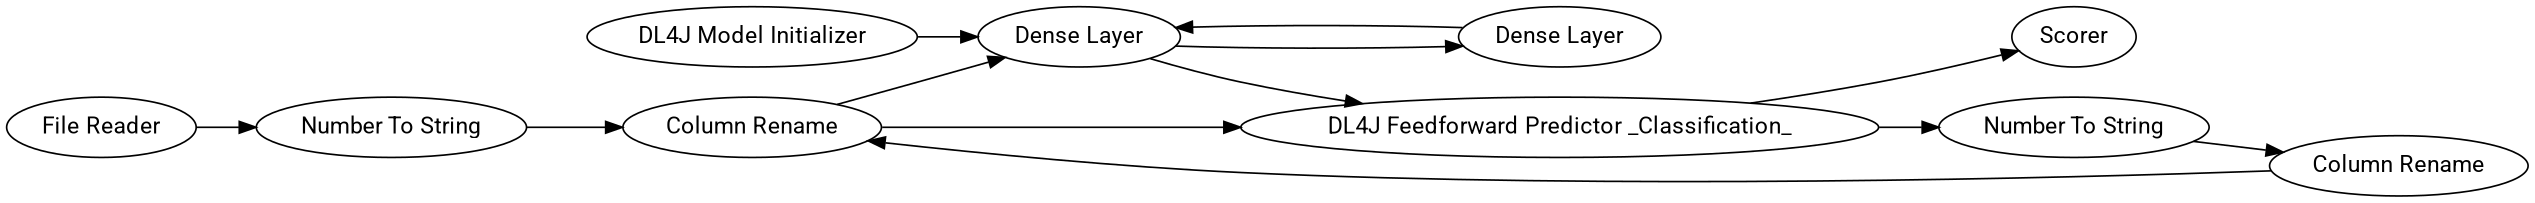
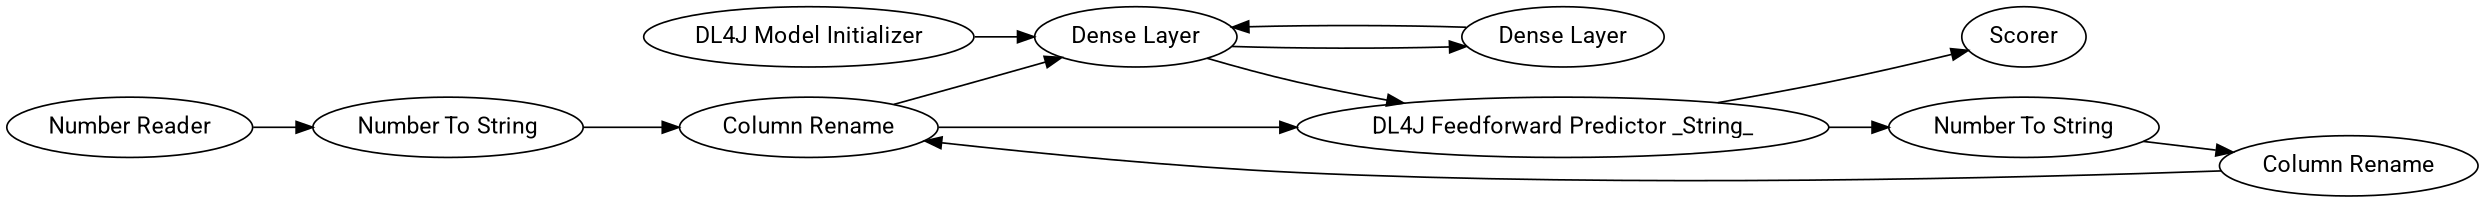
node "File Reader": label "File Reader" -> "Number Reader"
node "DL4J Feedforward Predictor _Classification_": label "DL4J Feedforward Predictor _Classification_" -> "DL4J Feedforward Predictor _String_"
